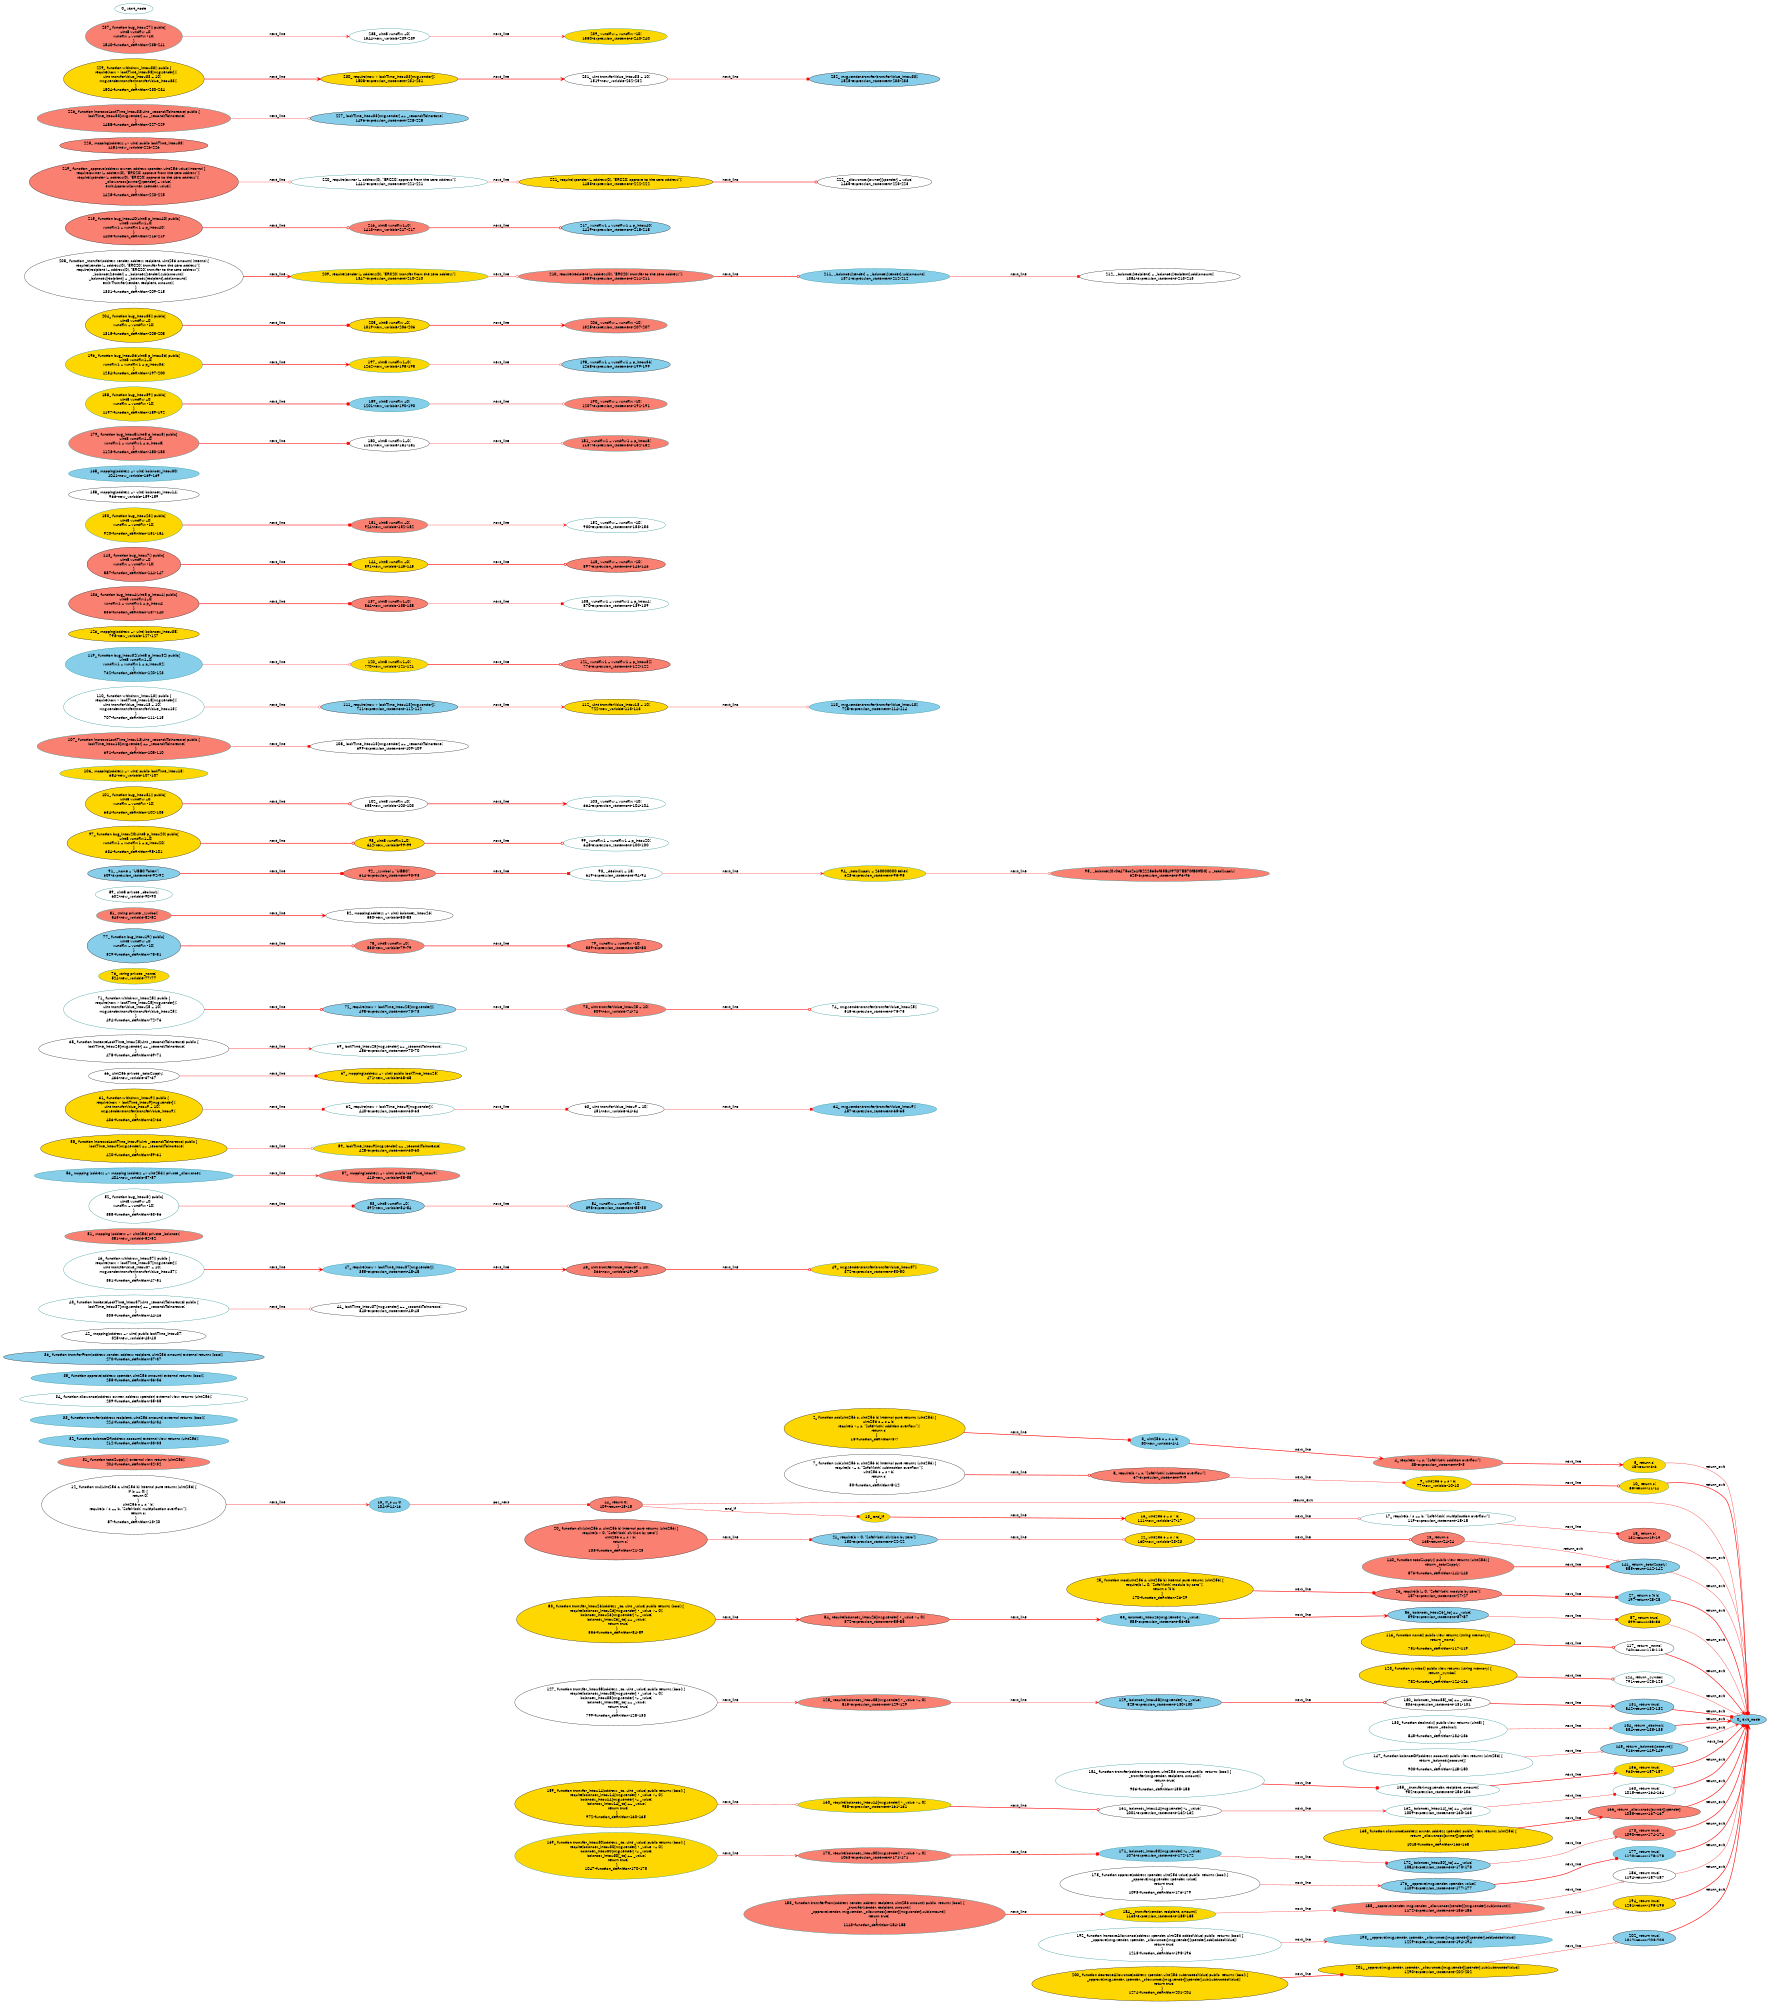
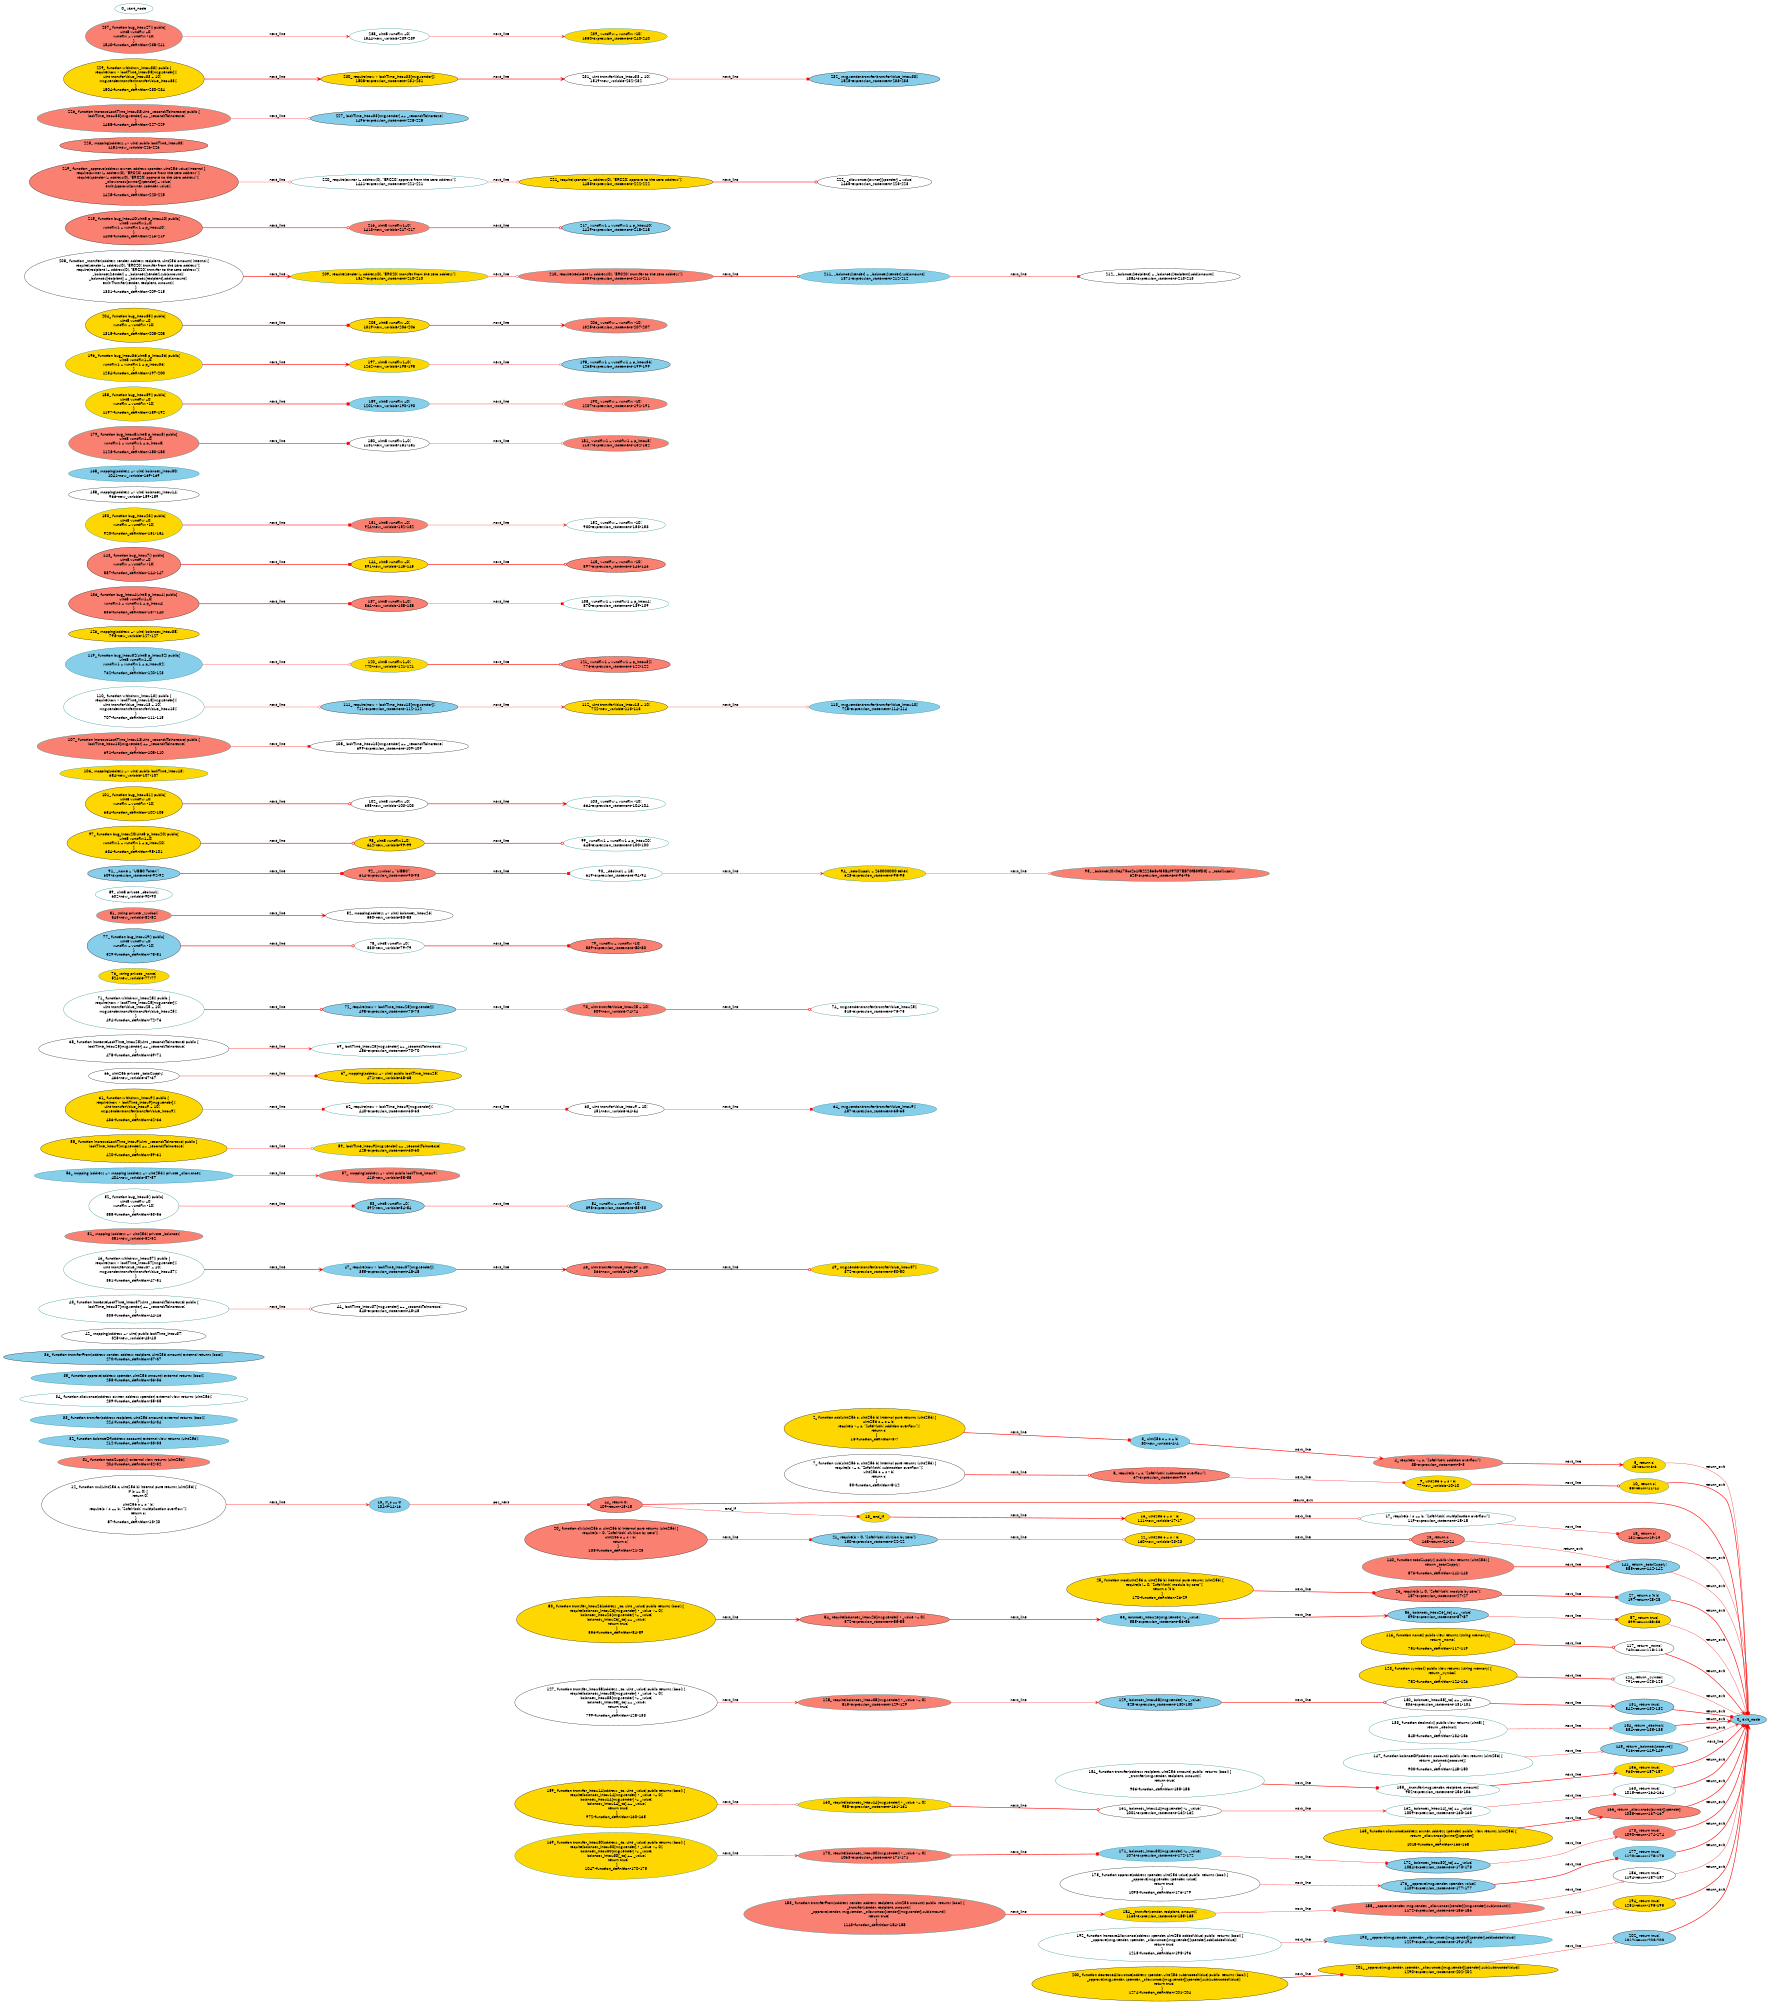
node "78_ uint8 vundflw =0; 533-new_variable-79-79": fillcolor salmon -> white
edge "14_ return 0; 109-return-15-15" -> "0_ exit_node": style solid -> bold
